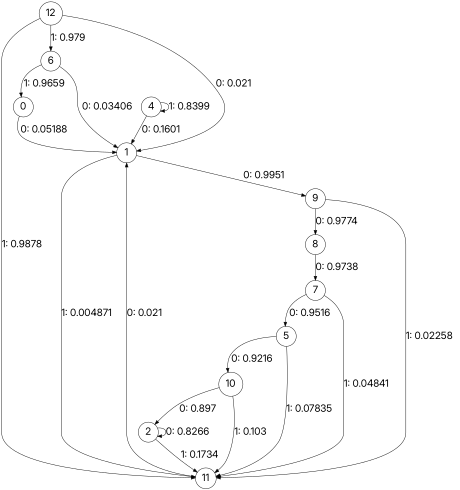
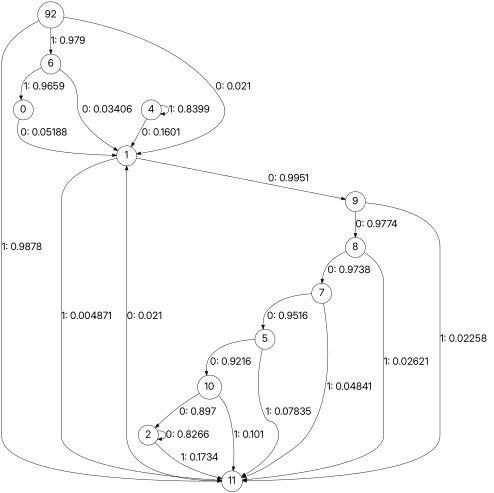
node "12": label "12" -> "92"
edge "8" -> "11": added, label "1: 0.02621"
edge "10" -> "11": label "1: 0.103    " -> "1: 0.101    "
